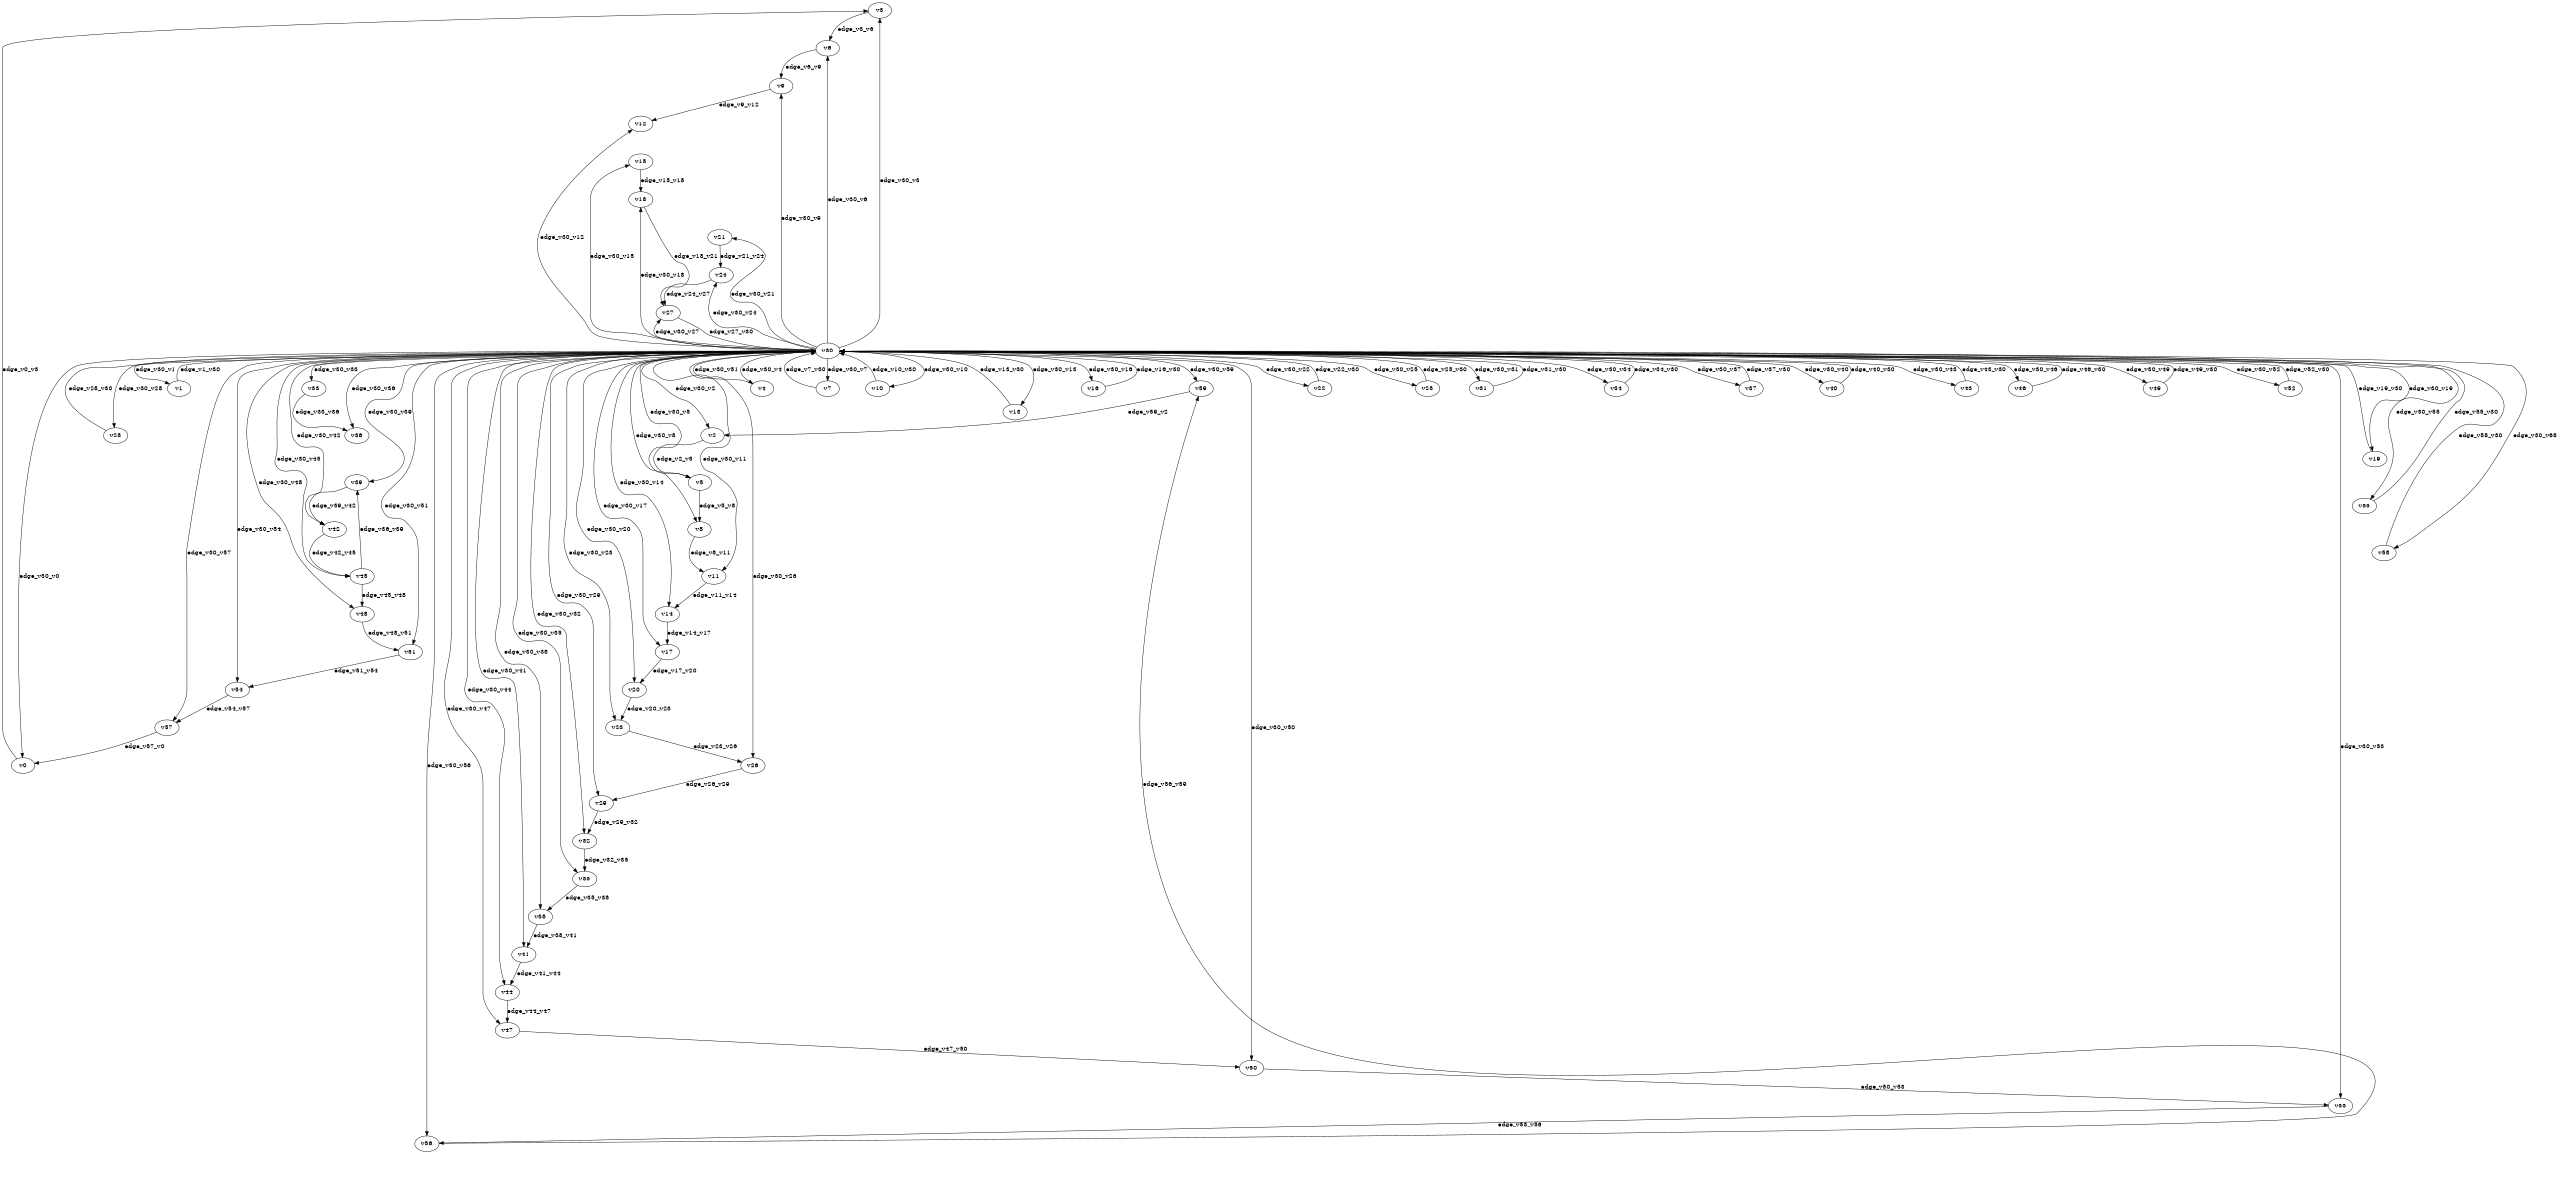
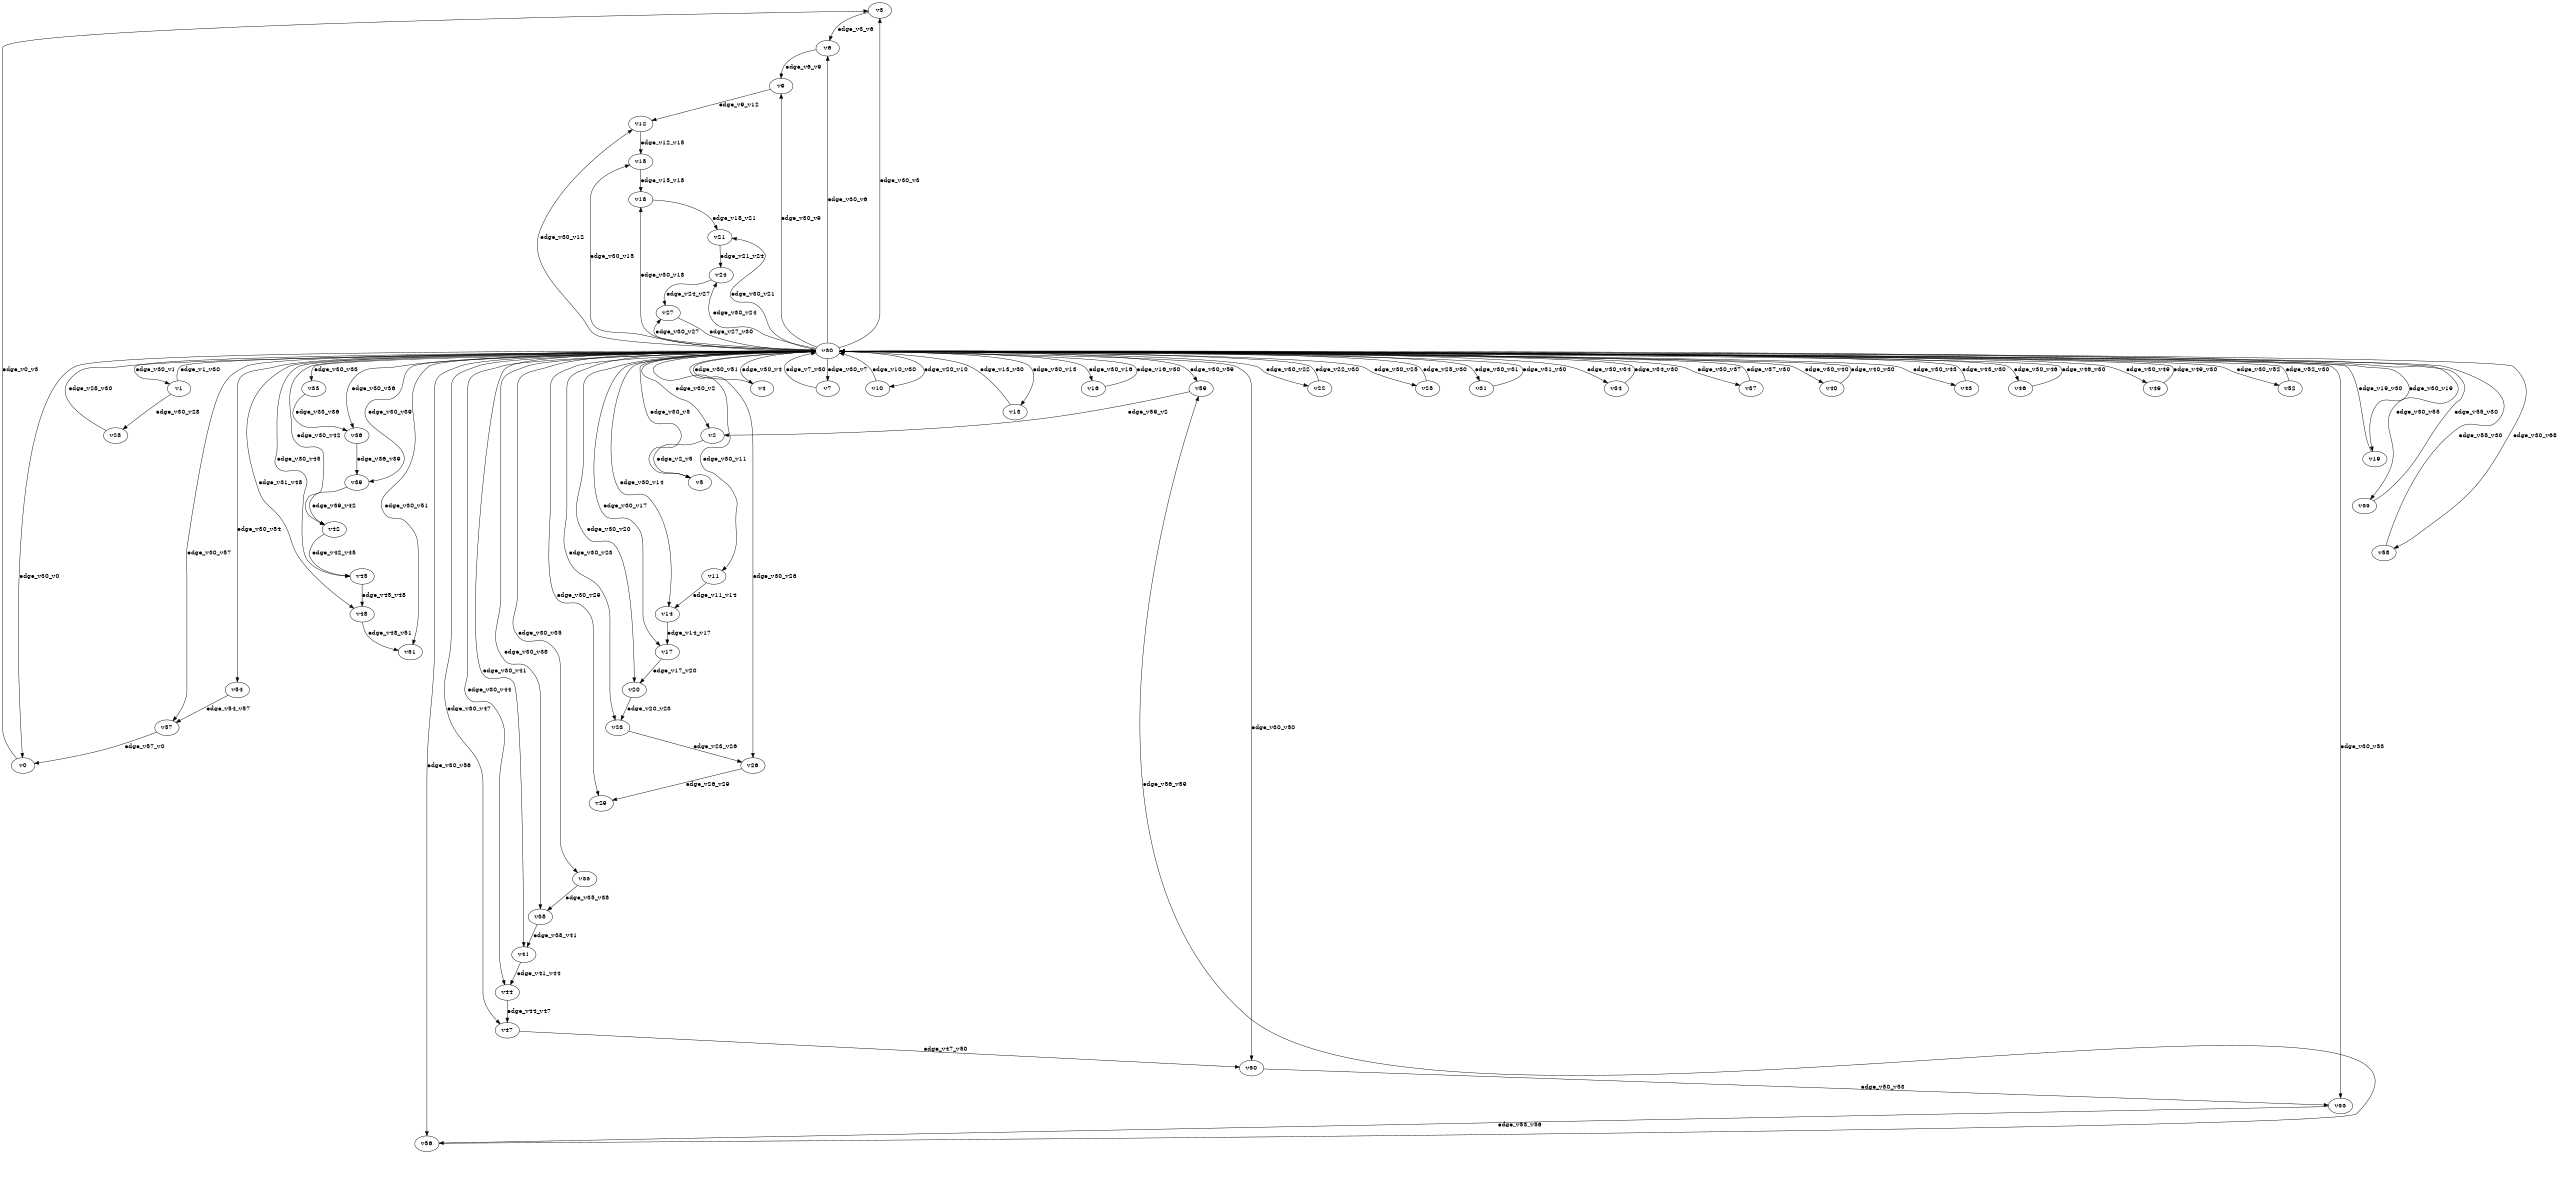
edge "v12" -> "v15": added, label "edge_v12_v15"
edge "v18" -> "v27": now "v18" -> "v21"
edge "v30" -> "v28": now "v1" -> "v28"
edge "v30" -> "v10": label "edge_v30_v10" -> "edge_v20_v10"
edge "v30" -> "v48": label "edge_v30_v48" -> "edge_v31_v48"
node "v8": removed
edge "v45" -> "v39": now "v36" -> "v39"
edge "v51" -> "v54": removed, label "edge_v51_v54"
node "v32": removed
